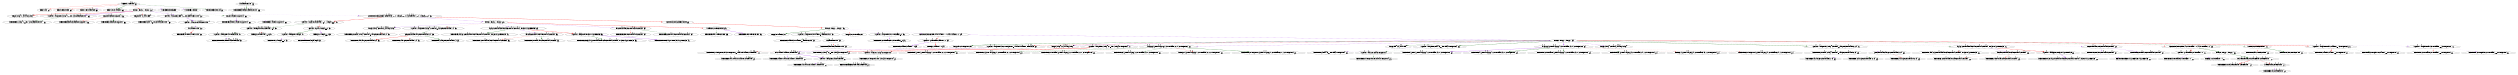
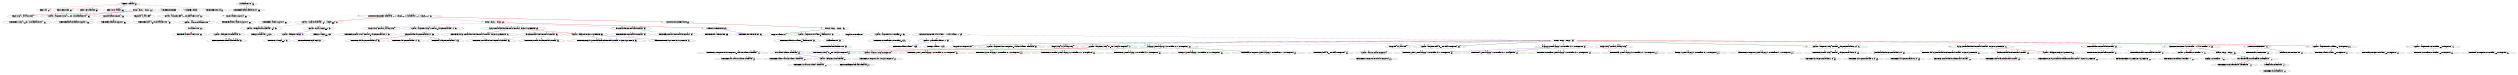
edge "(<operator>.equals,s.length == 0)" -> "(<operator>.fieldAccess,s.length)": color darkgreen -> purple
